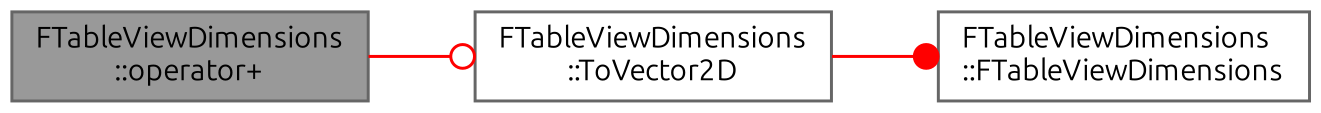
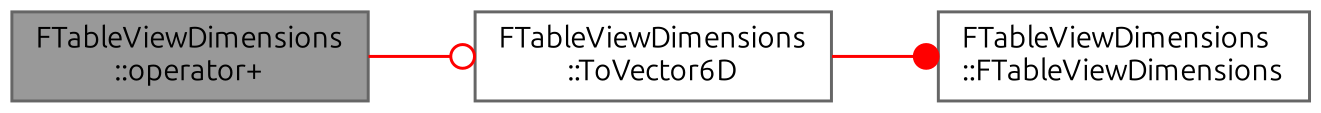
node "FTableViewDimensions ::ToVector2D": label "FTableViewDimensions ::ToVector2D" -> "FTableViewDimensions ::ToVector6D"
